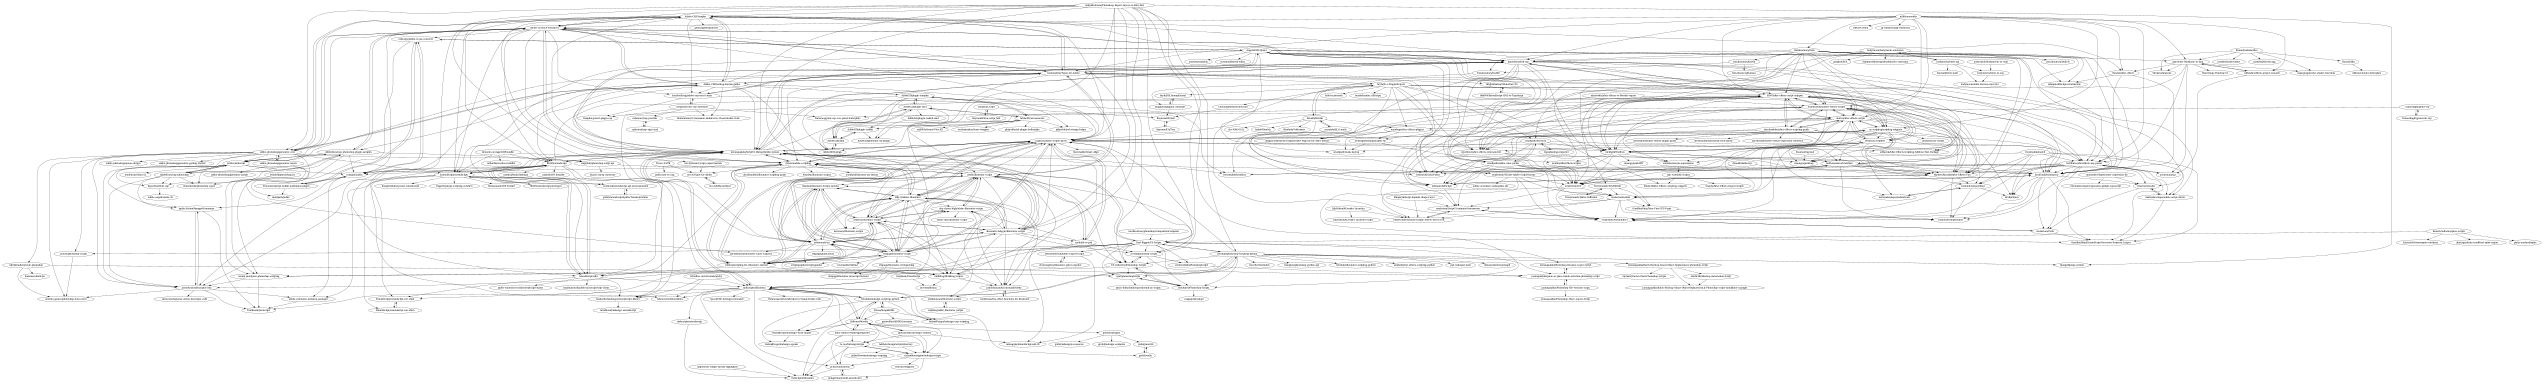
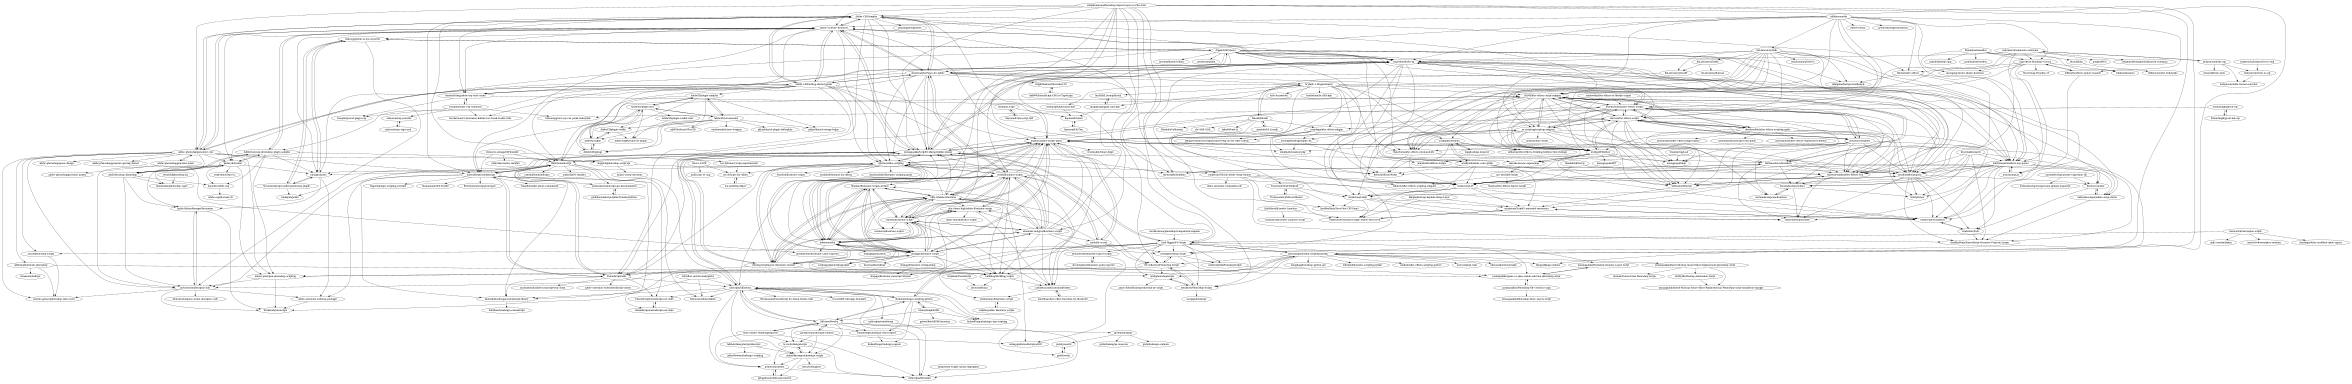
node "huntfx/vfxwindow": removed
